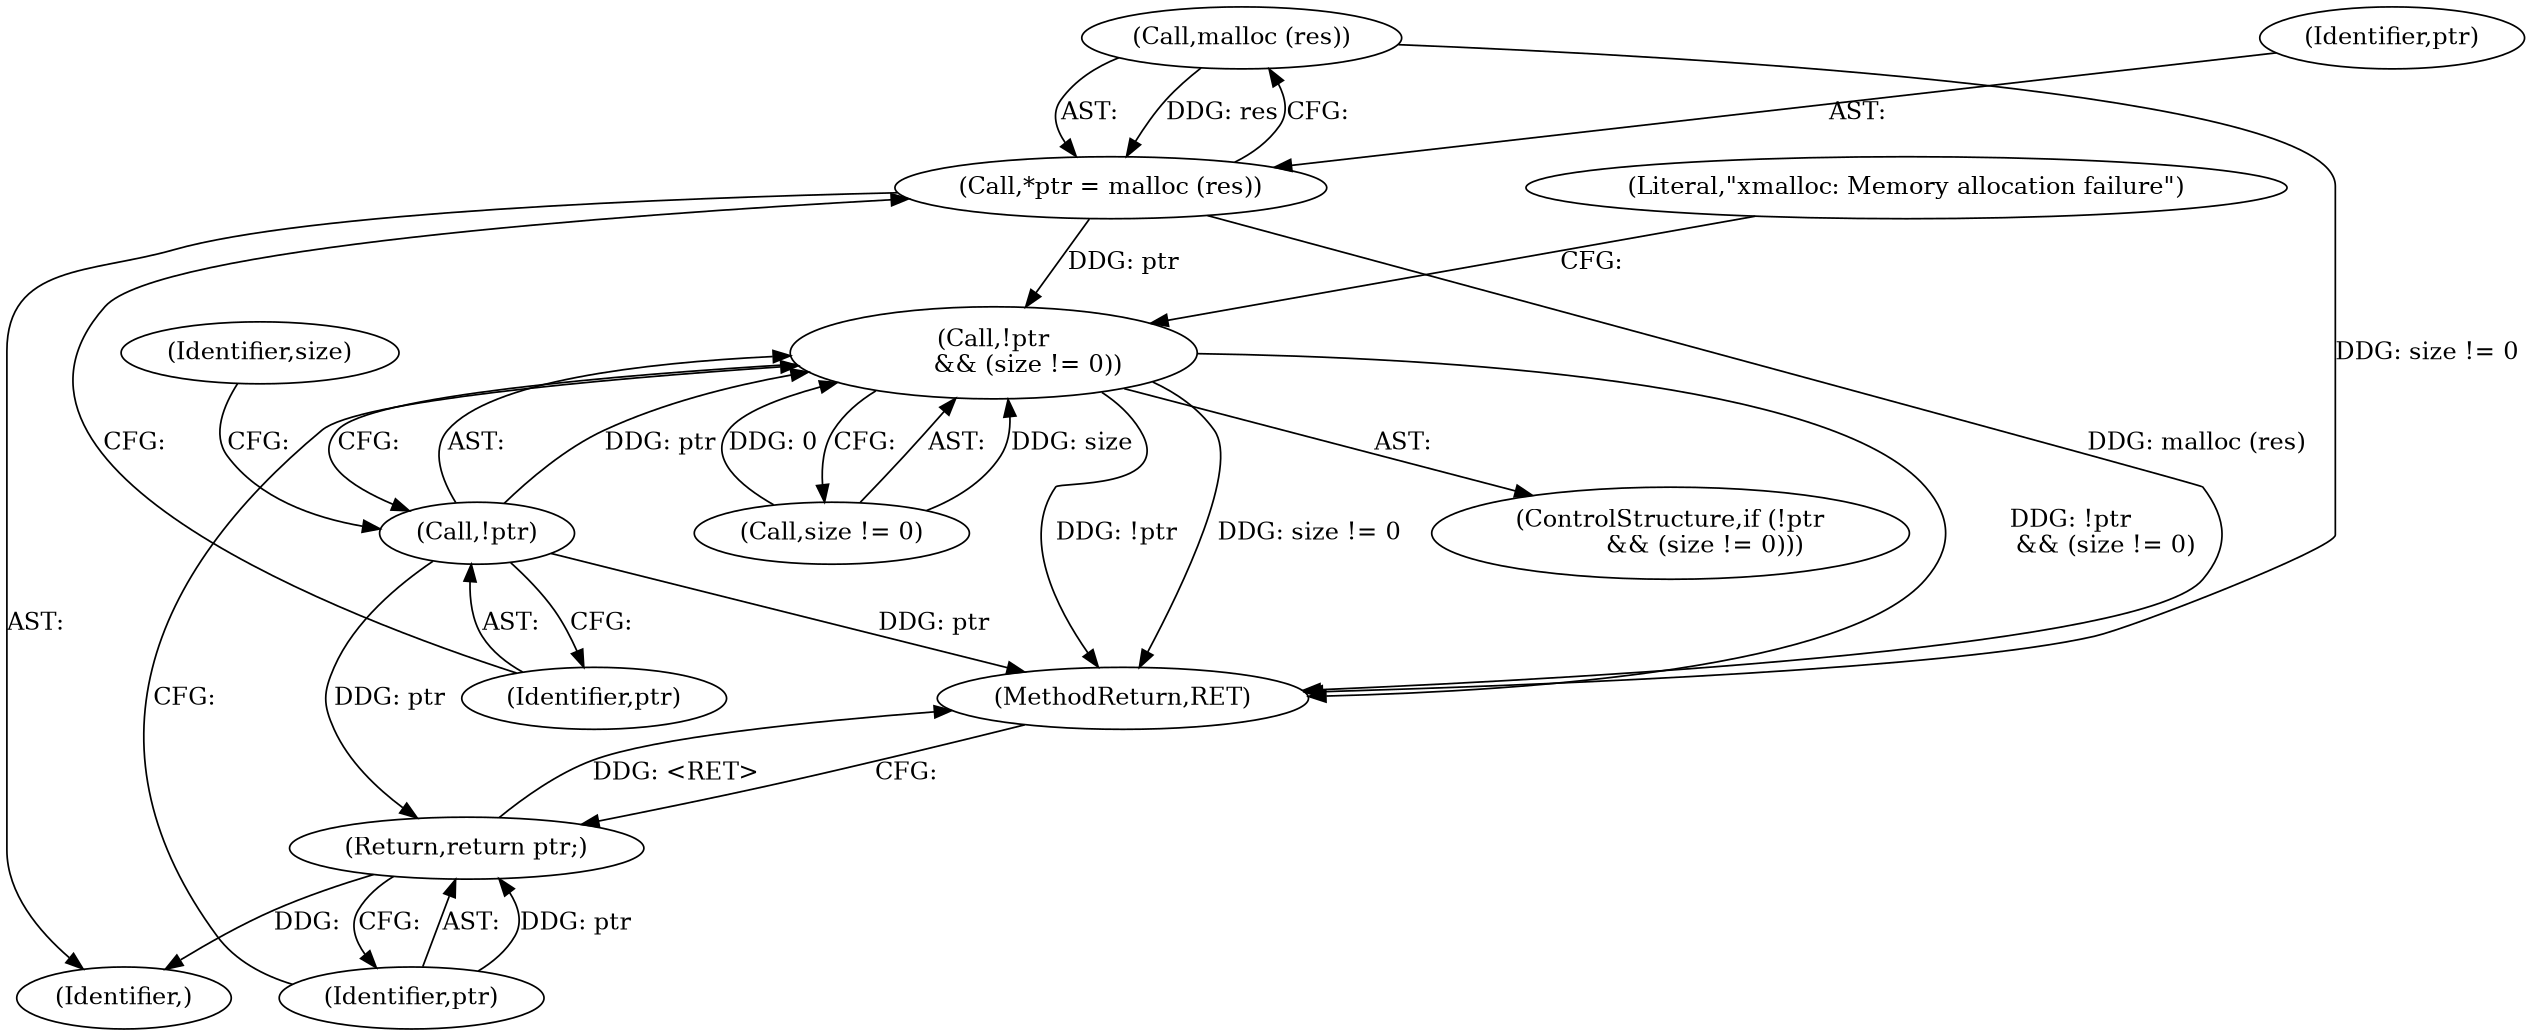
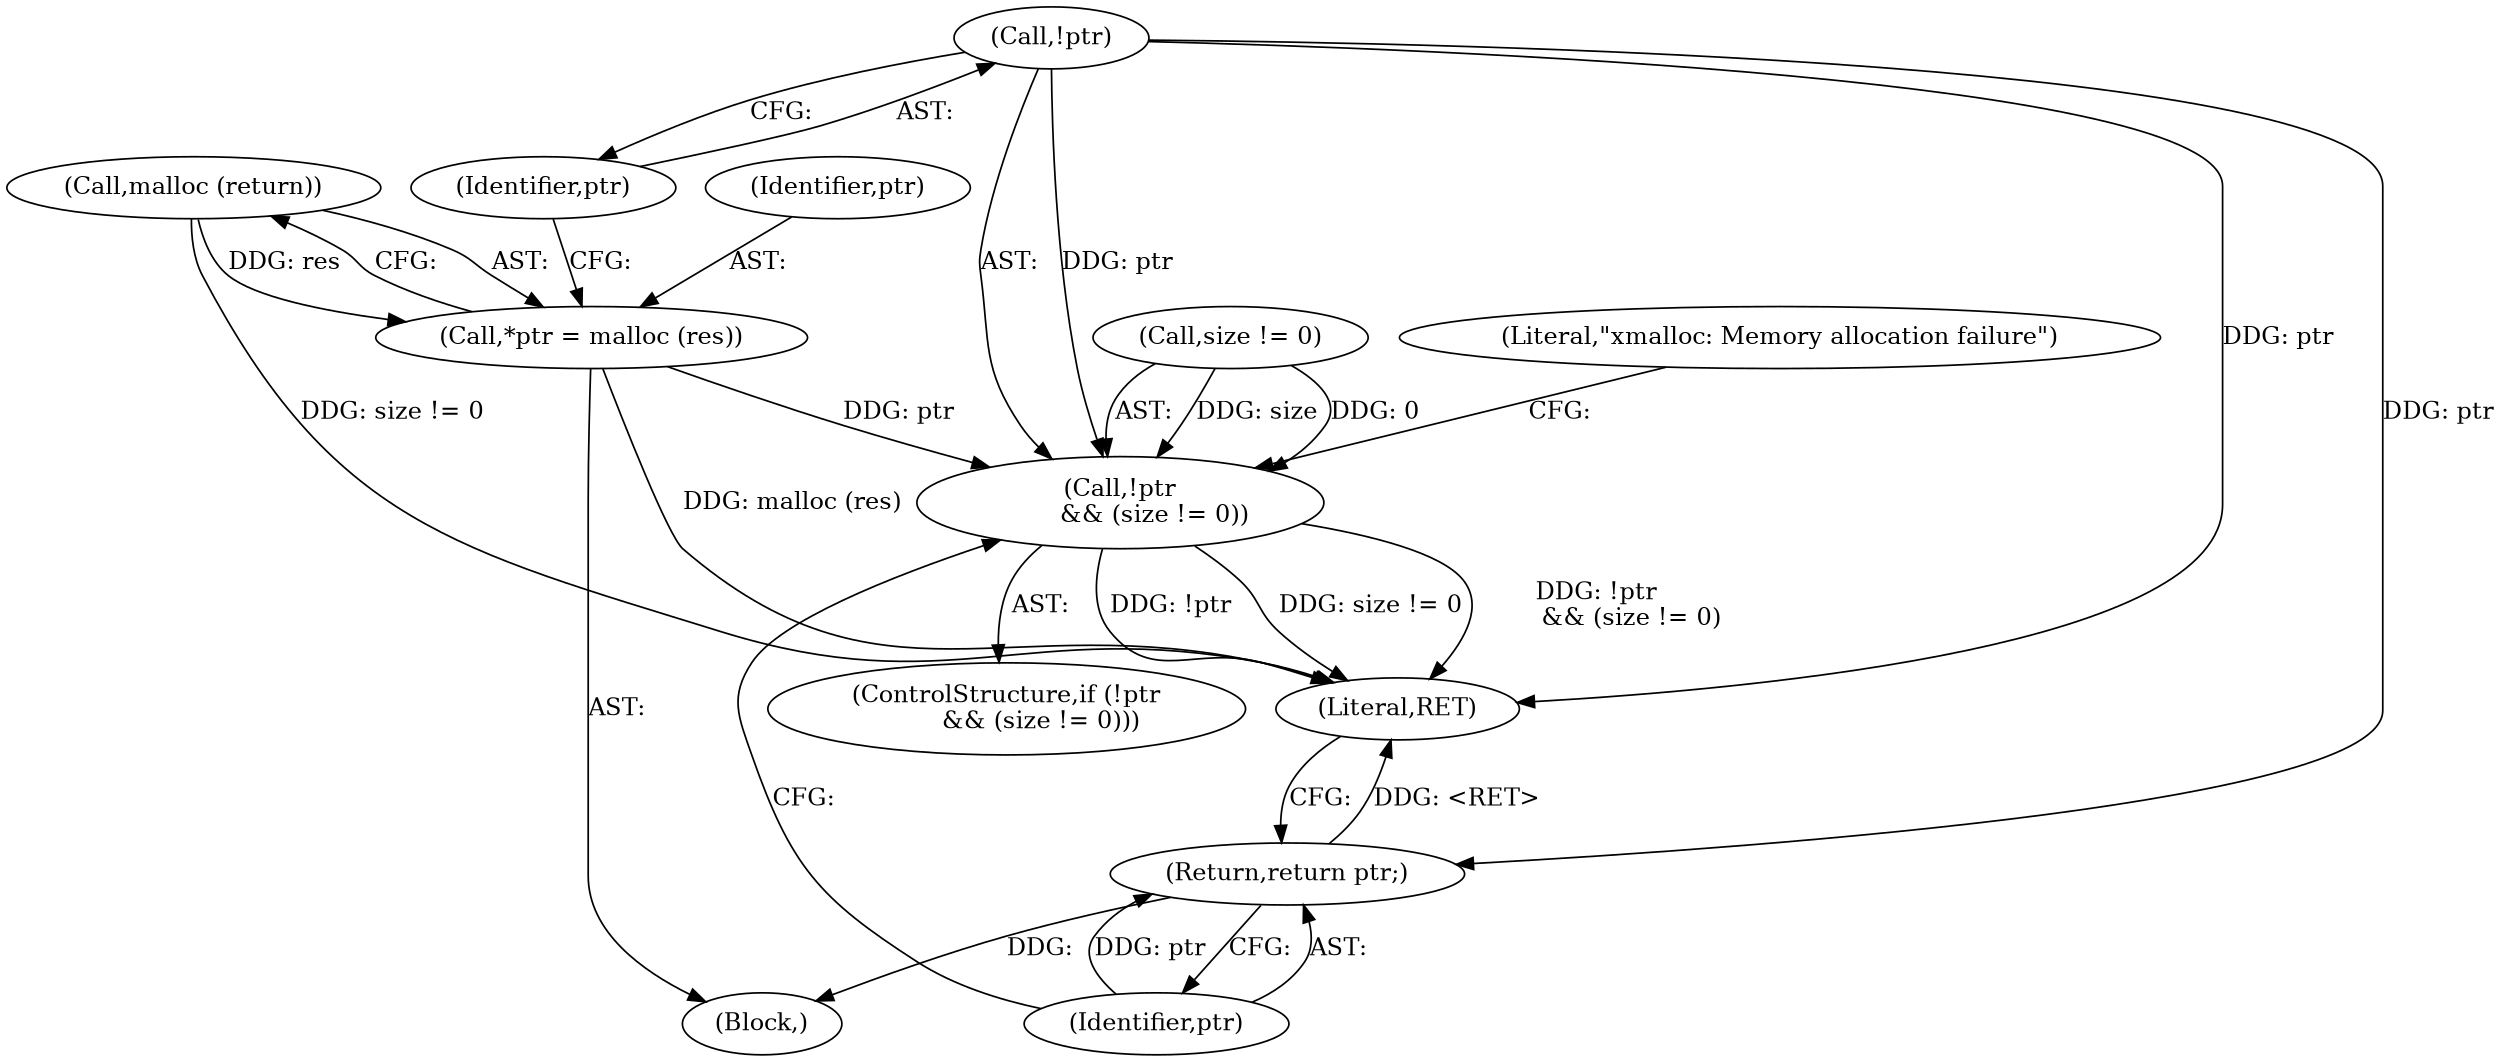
node "(Call,malloc (res))": label "(Call,malloc (res))" -> "(Call,malloc (return))"
node "(Identifier,size)": removed
edge "(Call,!ptr && (size != 0))" -> "(Call,!ptr)": removed, label "CFG:"
edge "(Call,!ptr && (size != 0))" -> "(Call,size != 0)": removed, label "CFG:"
node "(MethodReturn,RET)": label "(MethodReturn,RET)" -> "(Literal,RET)"
node "(Identifier,)": label "(Identifier,)" -> "(Block,)"
